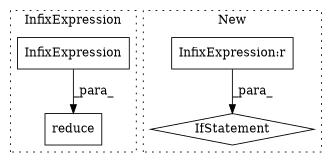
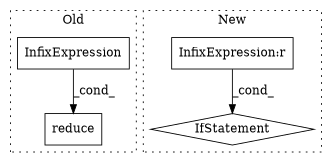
cluster "InfixExpression": label "InfixExpression" -> "Old"
edge "InfixExpression" -> "reduce": label "_para_" -> "_cond_"
edge "InfixExpression:r" -> "IfStatement": label "_para_" -> "_cond_"
